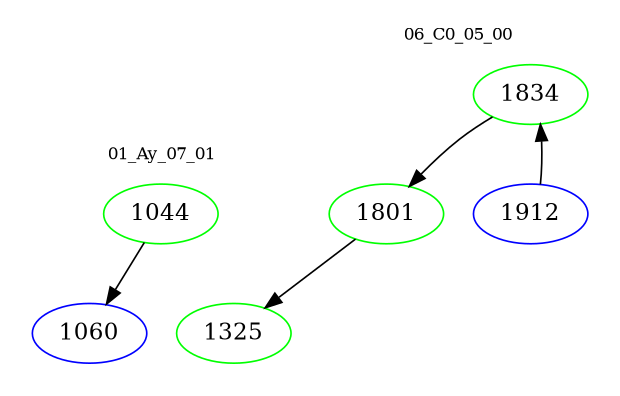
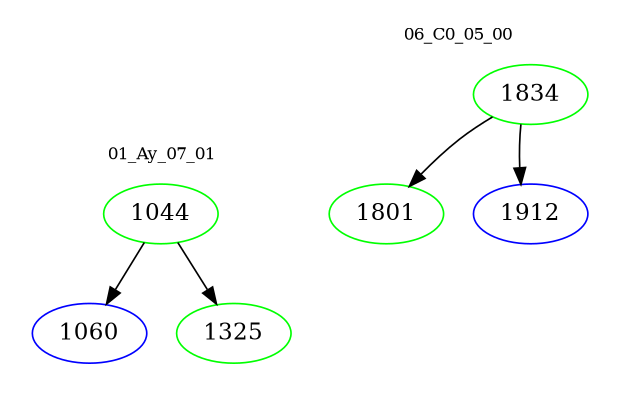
edge "1912" -> "1834": reversed
edge "1801" -> "1325": now "1044" -> "1325"
